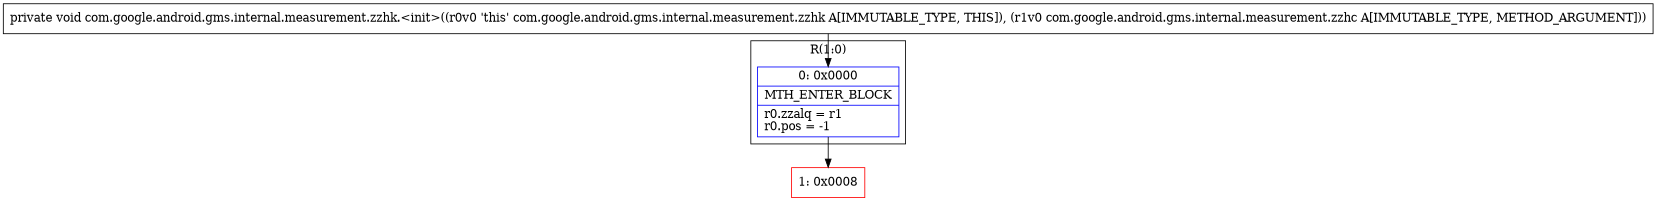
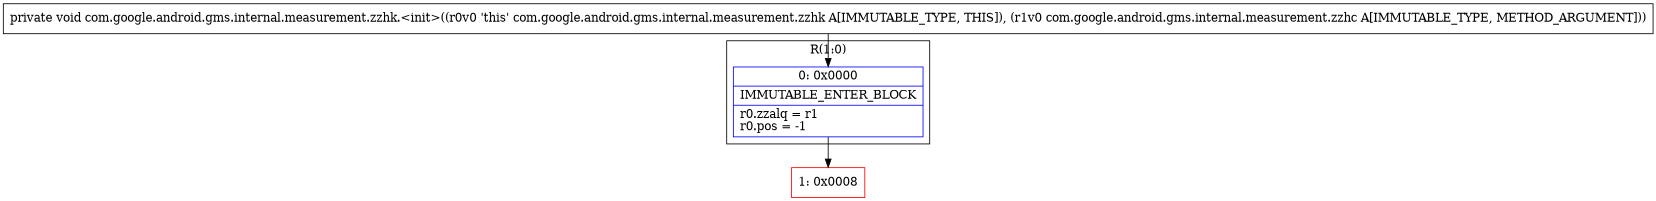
node "0: 0x0000": text "MTH_ENTER_BLOCK" -> "IMMUTABLE_ENTER_BLOCK"
